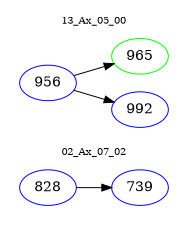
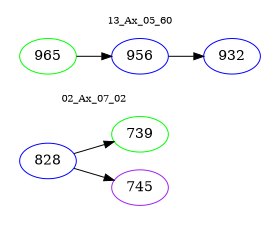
cluster "13_Ax_05_00": label "13_Ax_05_00" -> "13_Ax_05_60"
edge "956" -> "965": reversed
node "992": label "992" -> "932"
node "745": added
node "739": color blue -> green
